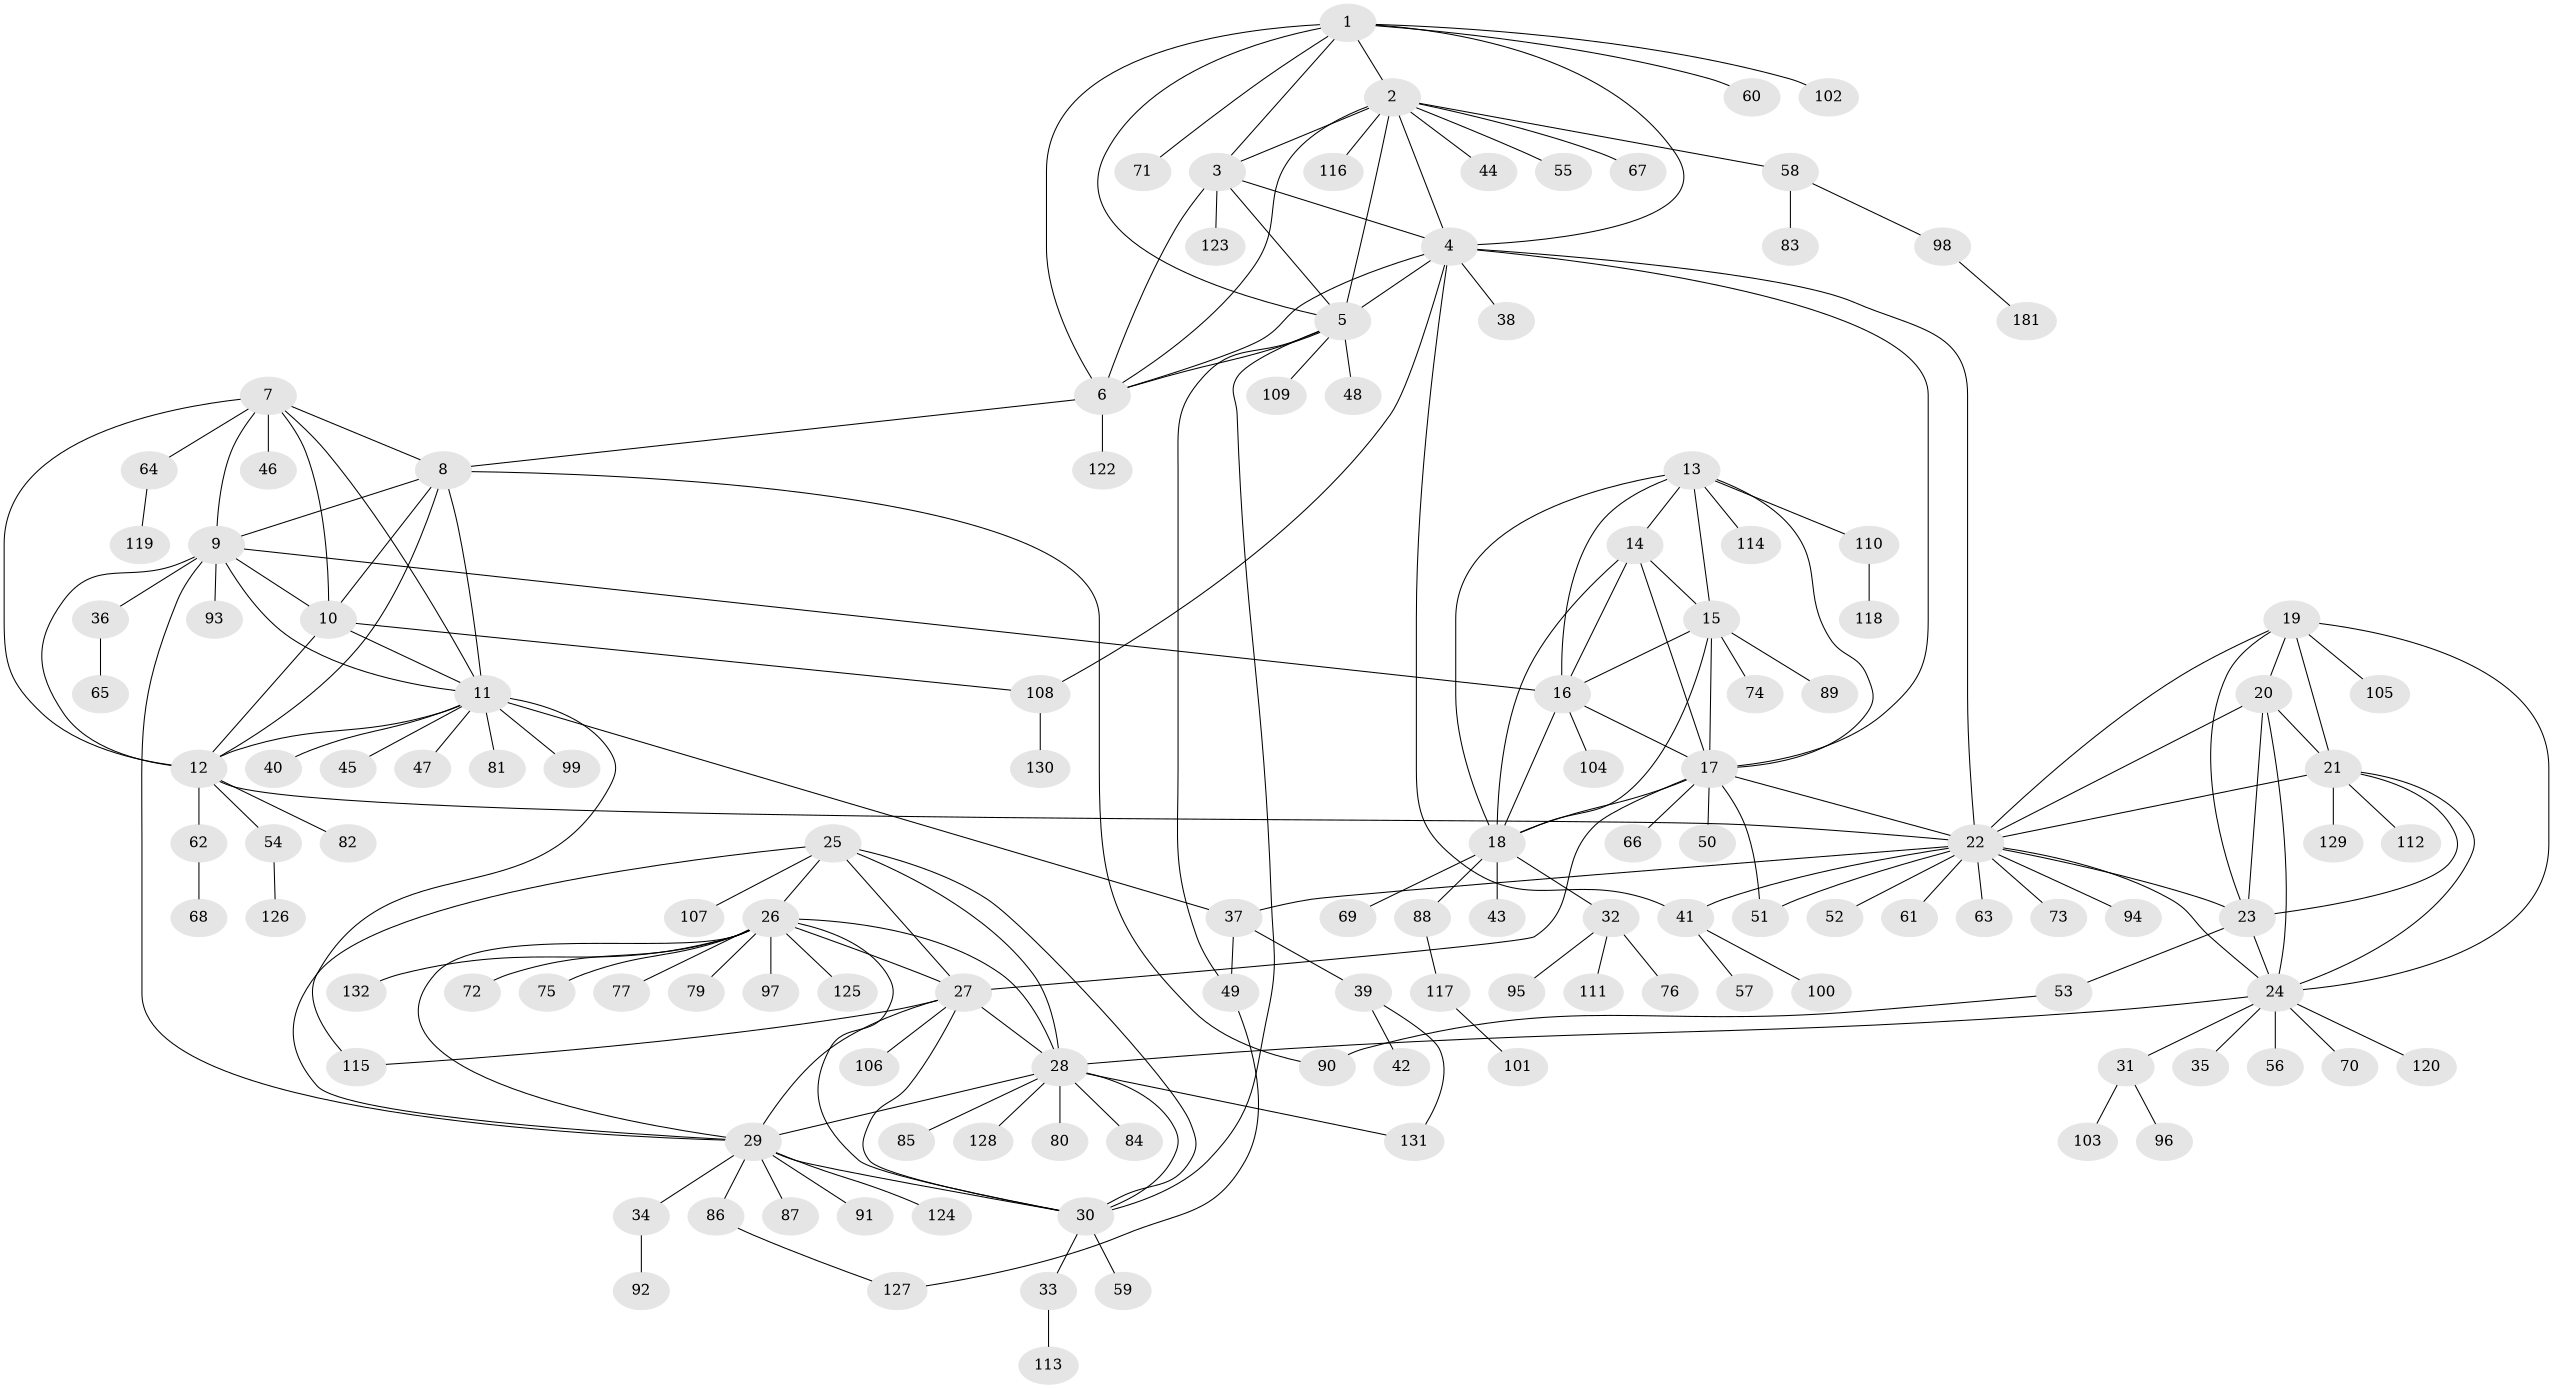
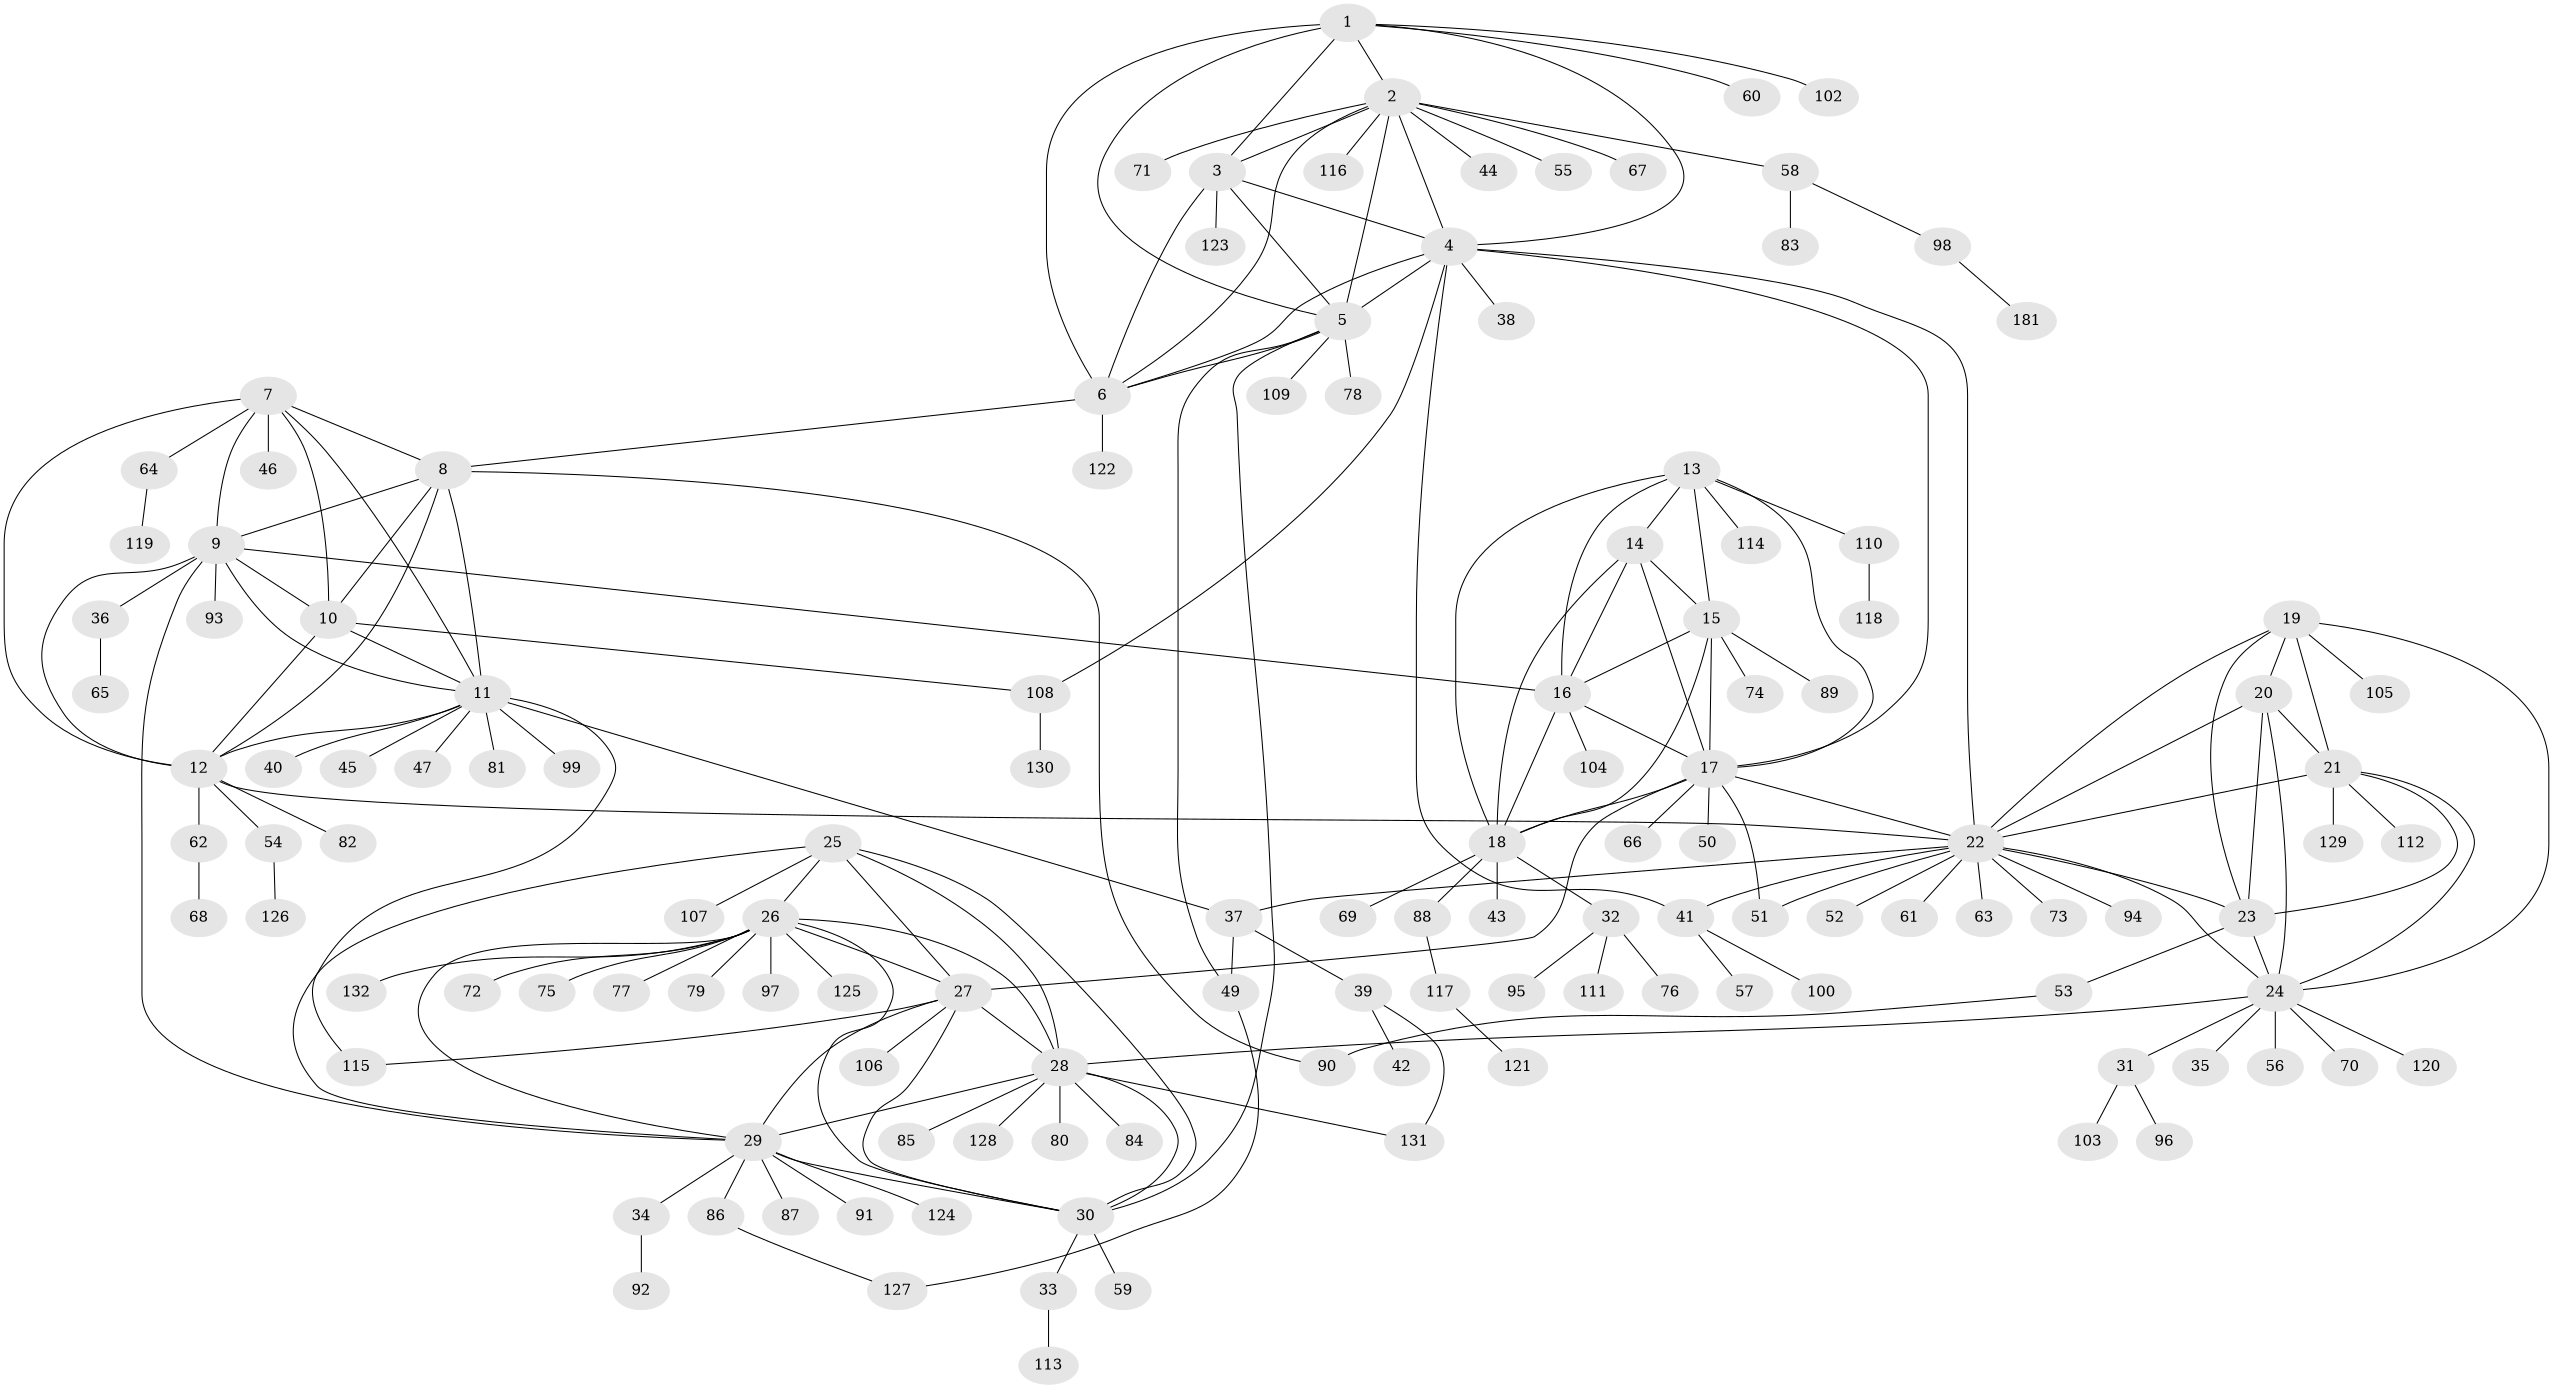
edge "1" -- "71": now "2" -- "71"
node "48": label "48" -> "78"
node "101": label "101" -> "121"
